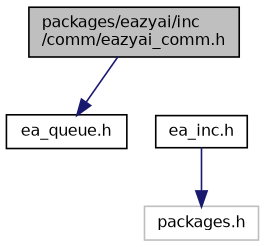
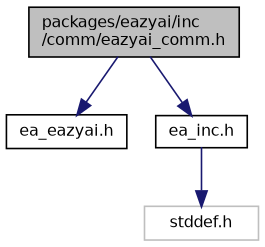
edge "packages/eazyai/inc /comm/eazyai_comm.h" -> "ea_inc.h": added
node "ea_queue.h": label "ea_queue.h" -> "ea_eazyai.h"
node "packages.h": label "packages.h" -> "stddef.h"
